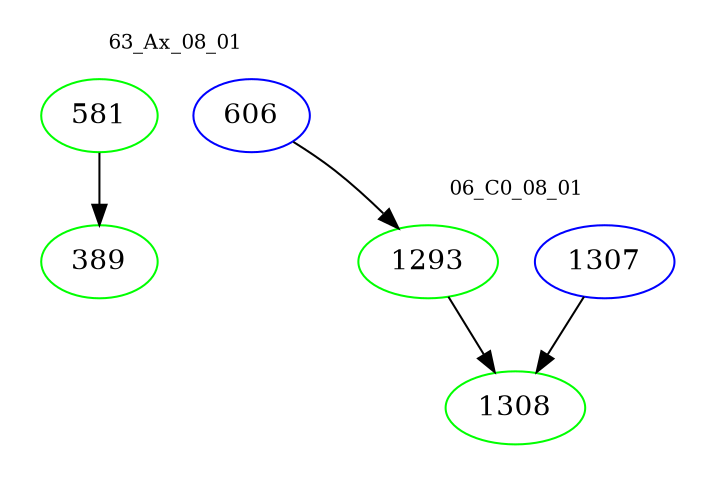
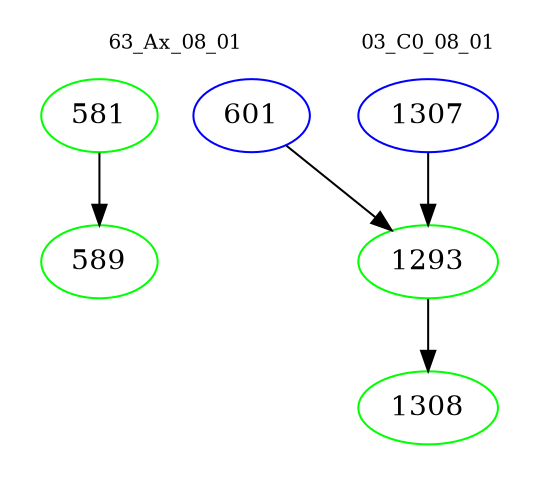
node "606": label "606" -> "601"
cluster "06_C0_08_01": label "06_C0_08_01" -> "03_C0_08_01"
node "389": label "389" -> "589"
edge "1307" -> "1308": now "1307" -> "1293"
